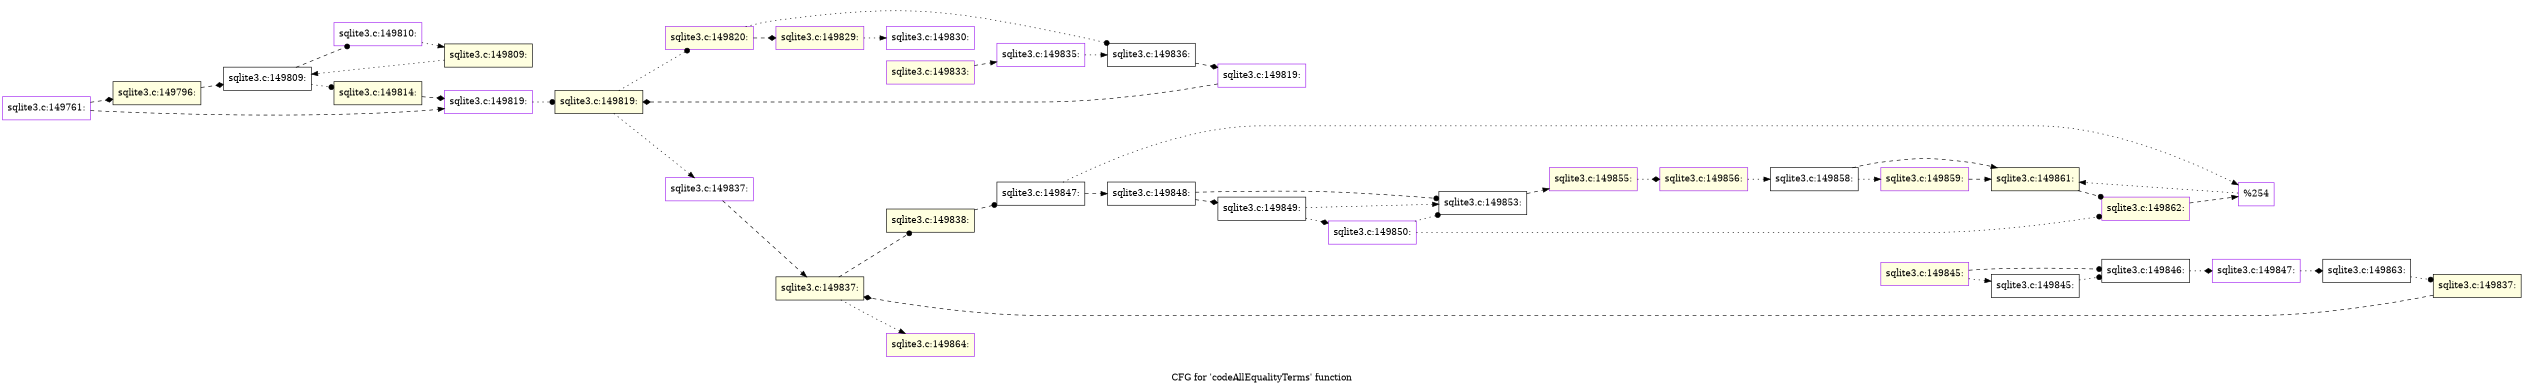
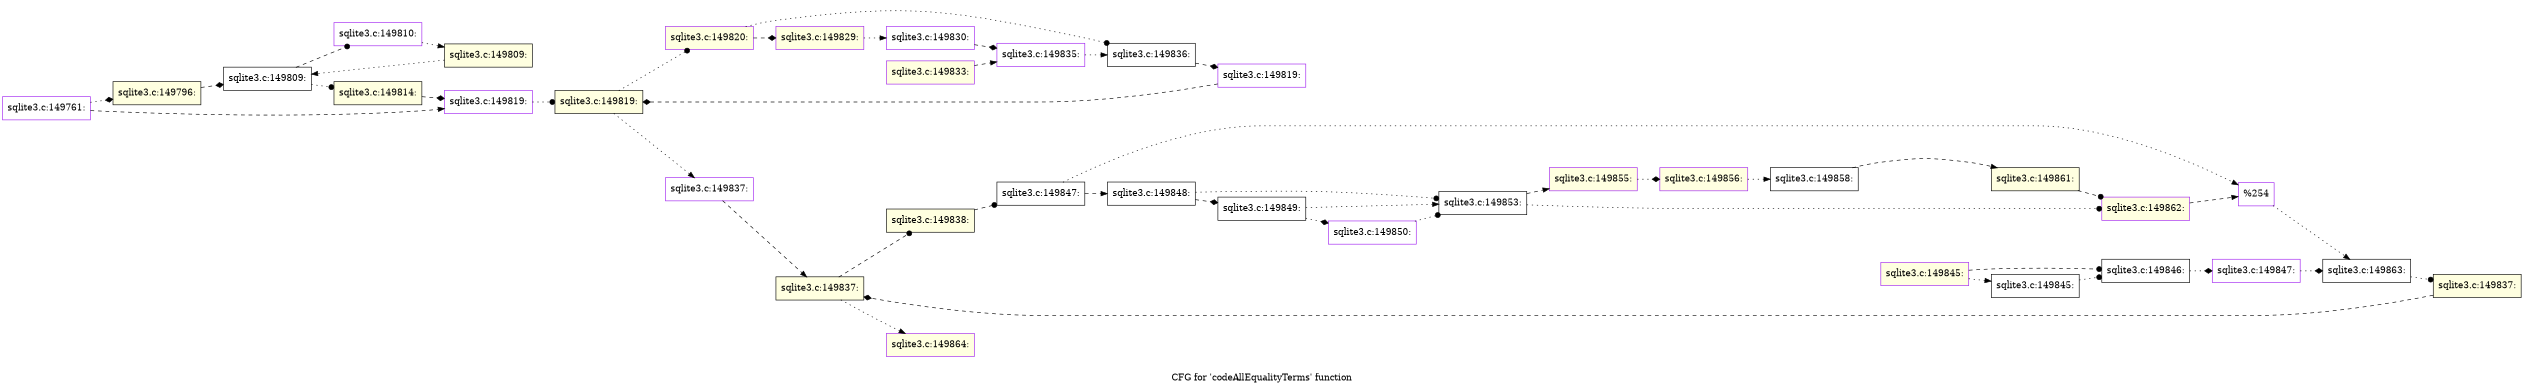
edge "sqlite3.c:149830:" -> "sqlite3.c:149835:": added
edge "sqlite3.c:149761:" -> "sqlite3.c:149796:": style dashed -> dotted
node "sqlite3.c:149859:": removed
edge "%254" -> "sqlite3.c:149861:": now "%254" -> "sqlite3.c:149863:"
edge "sqlite3.c:149848:" -> "sqlite3.c:149853:": style dashed -> dotted
edge "sqlite3.c:149850:" -> "sqlite3.c:149862:": now "sqlite3.c:149853:" -> "sqlite3.c:149862:"
